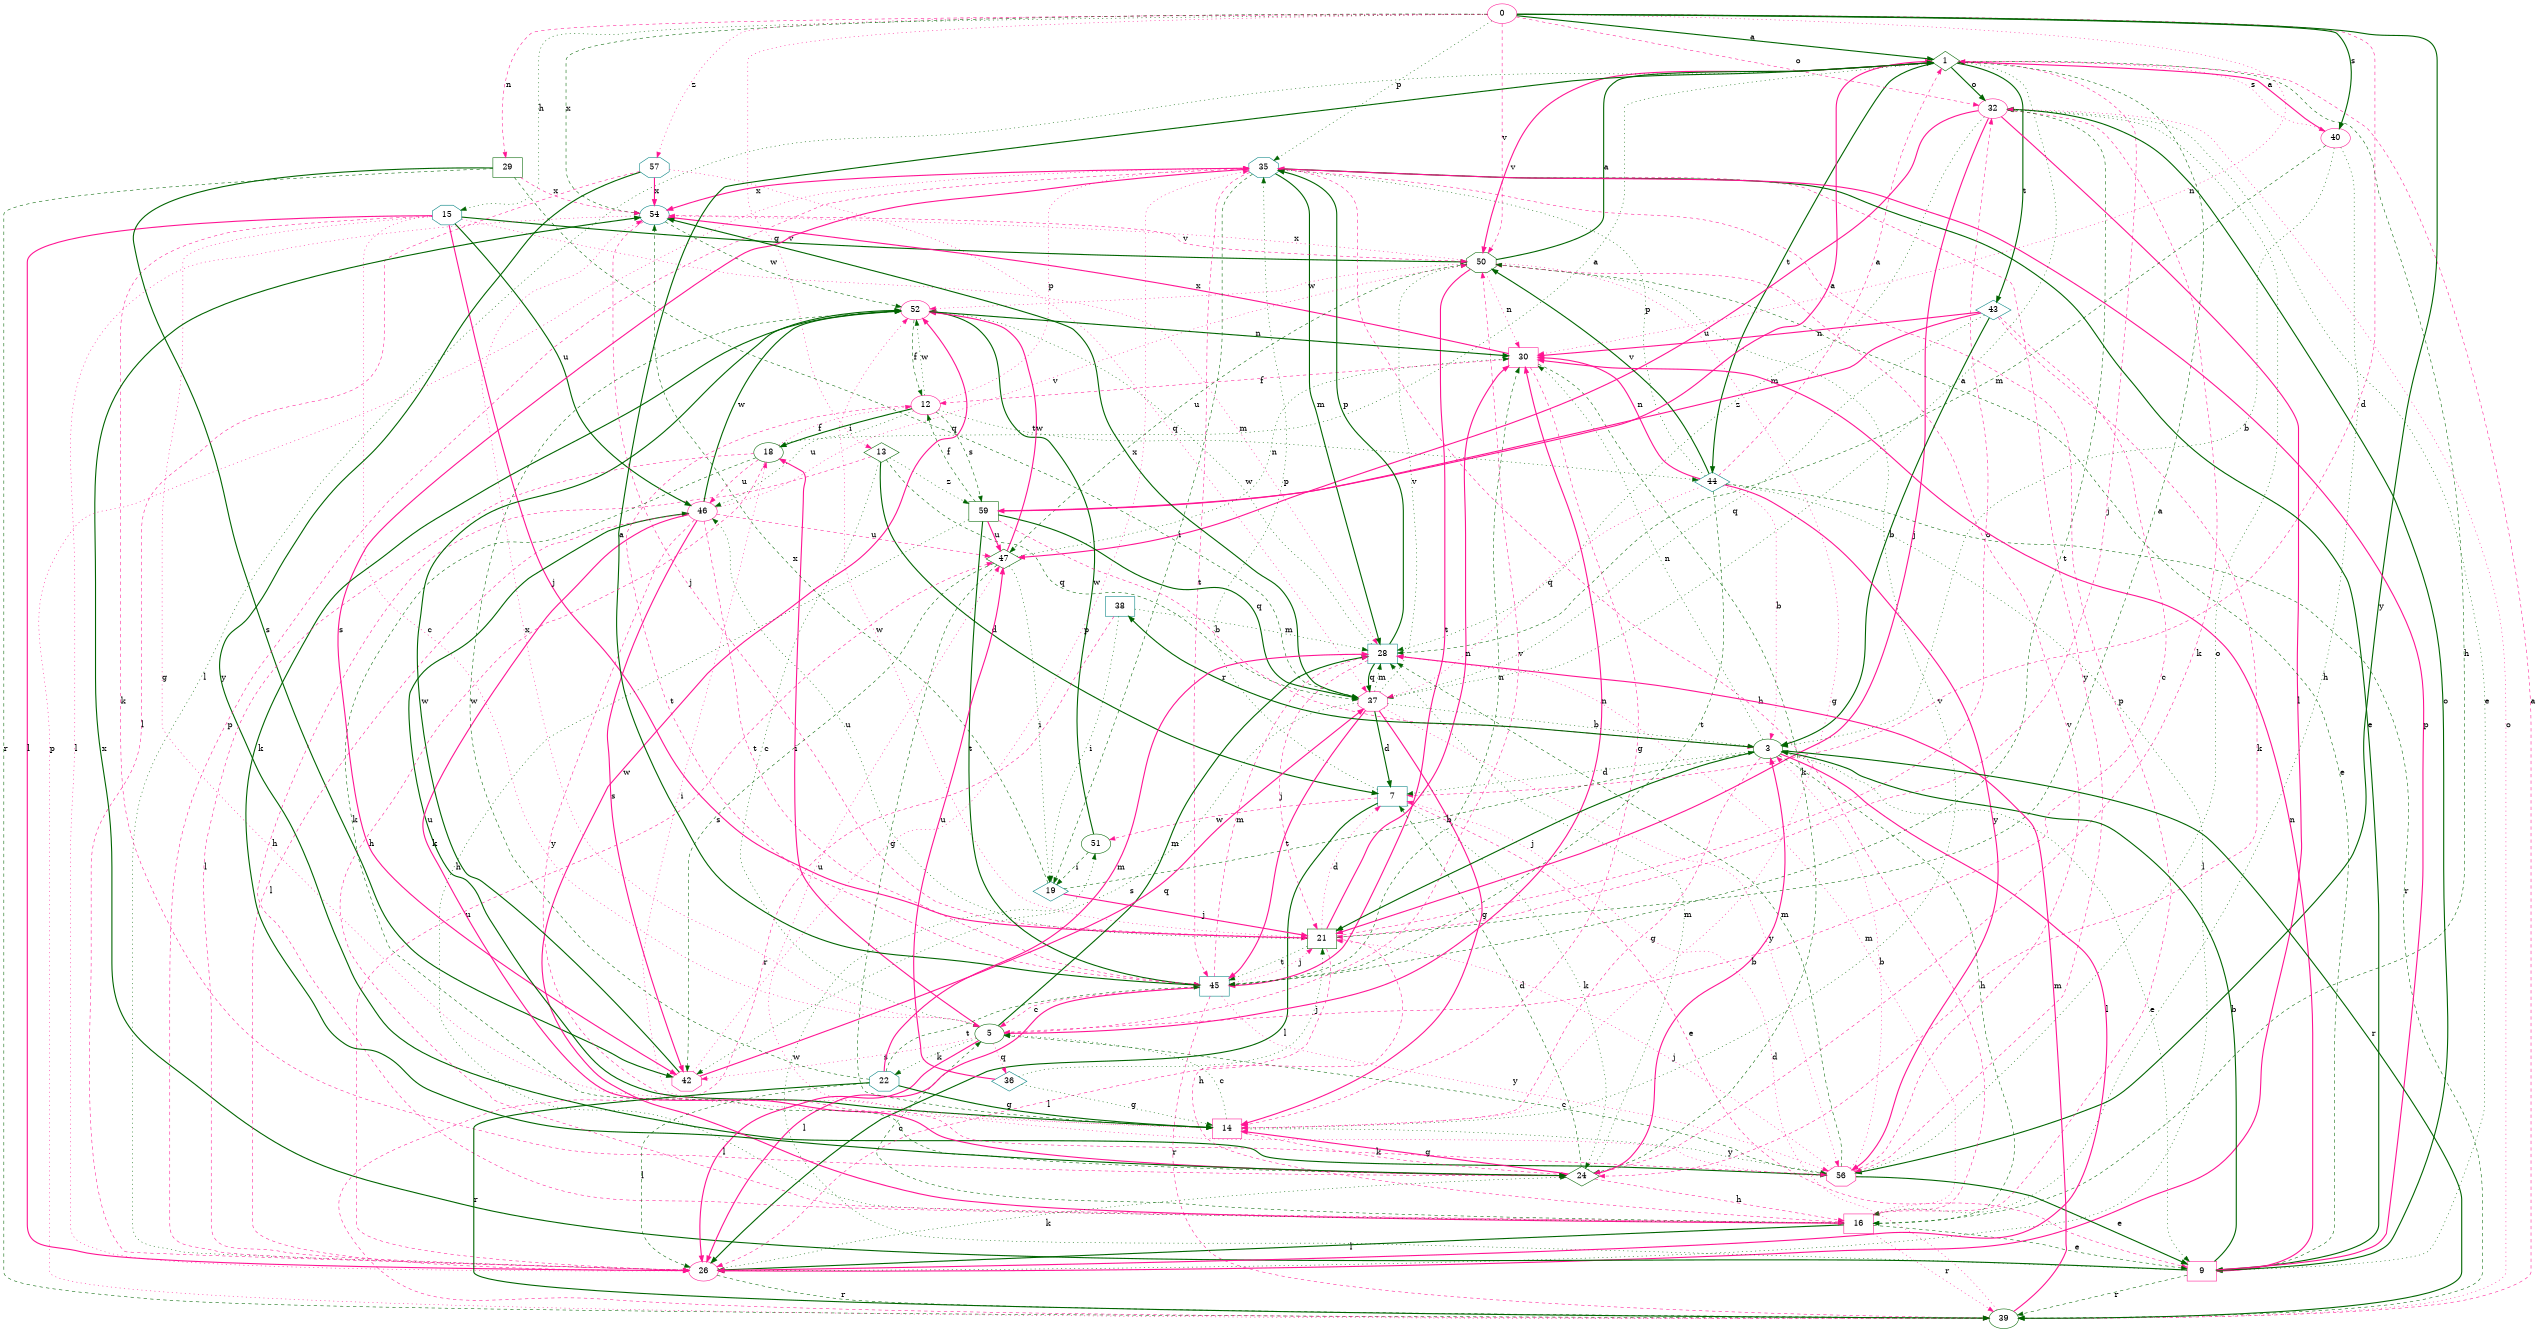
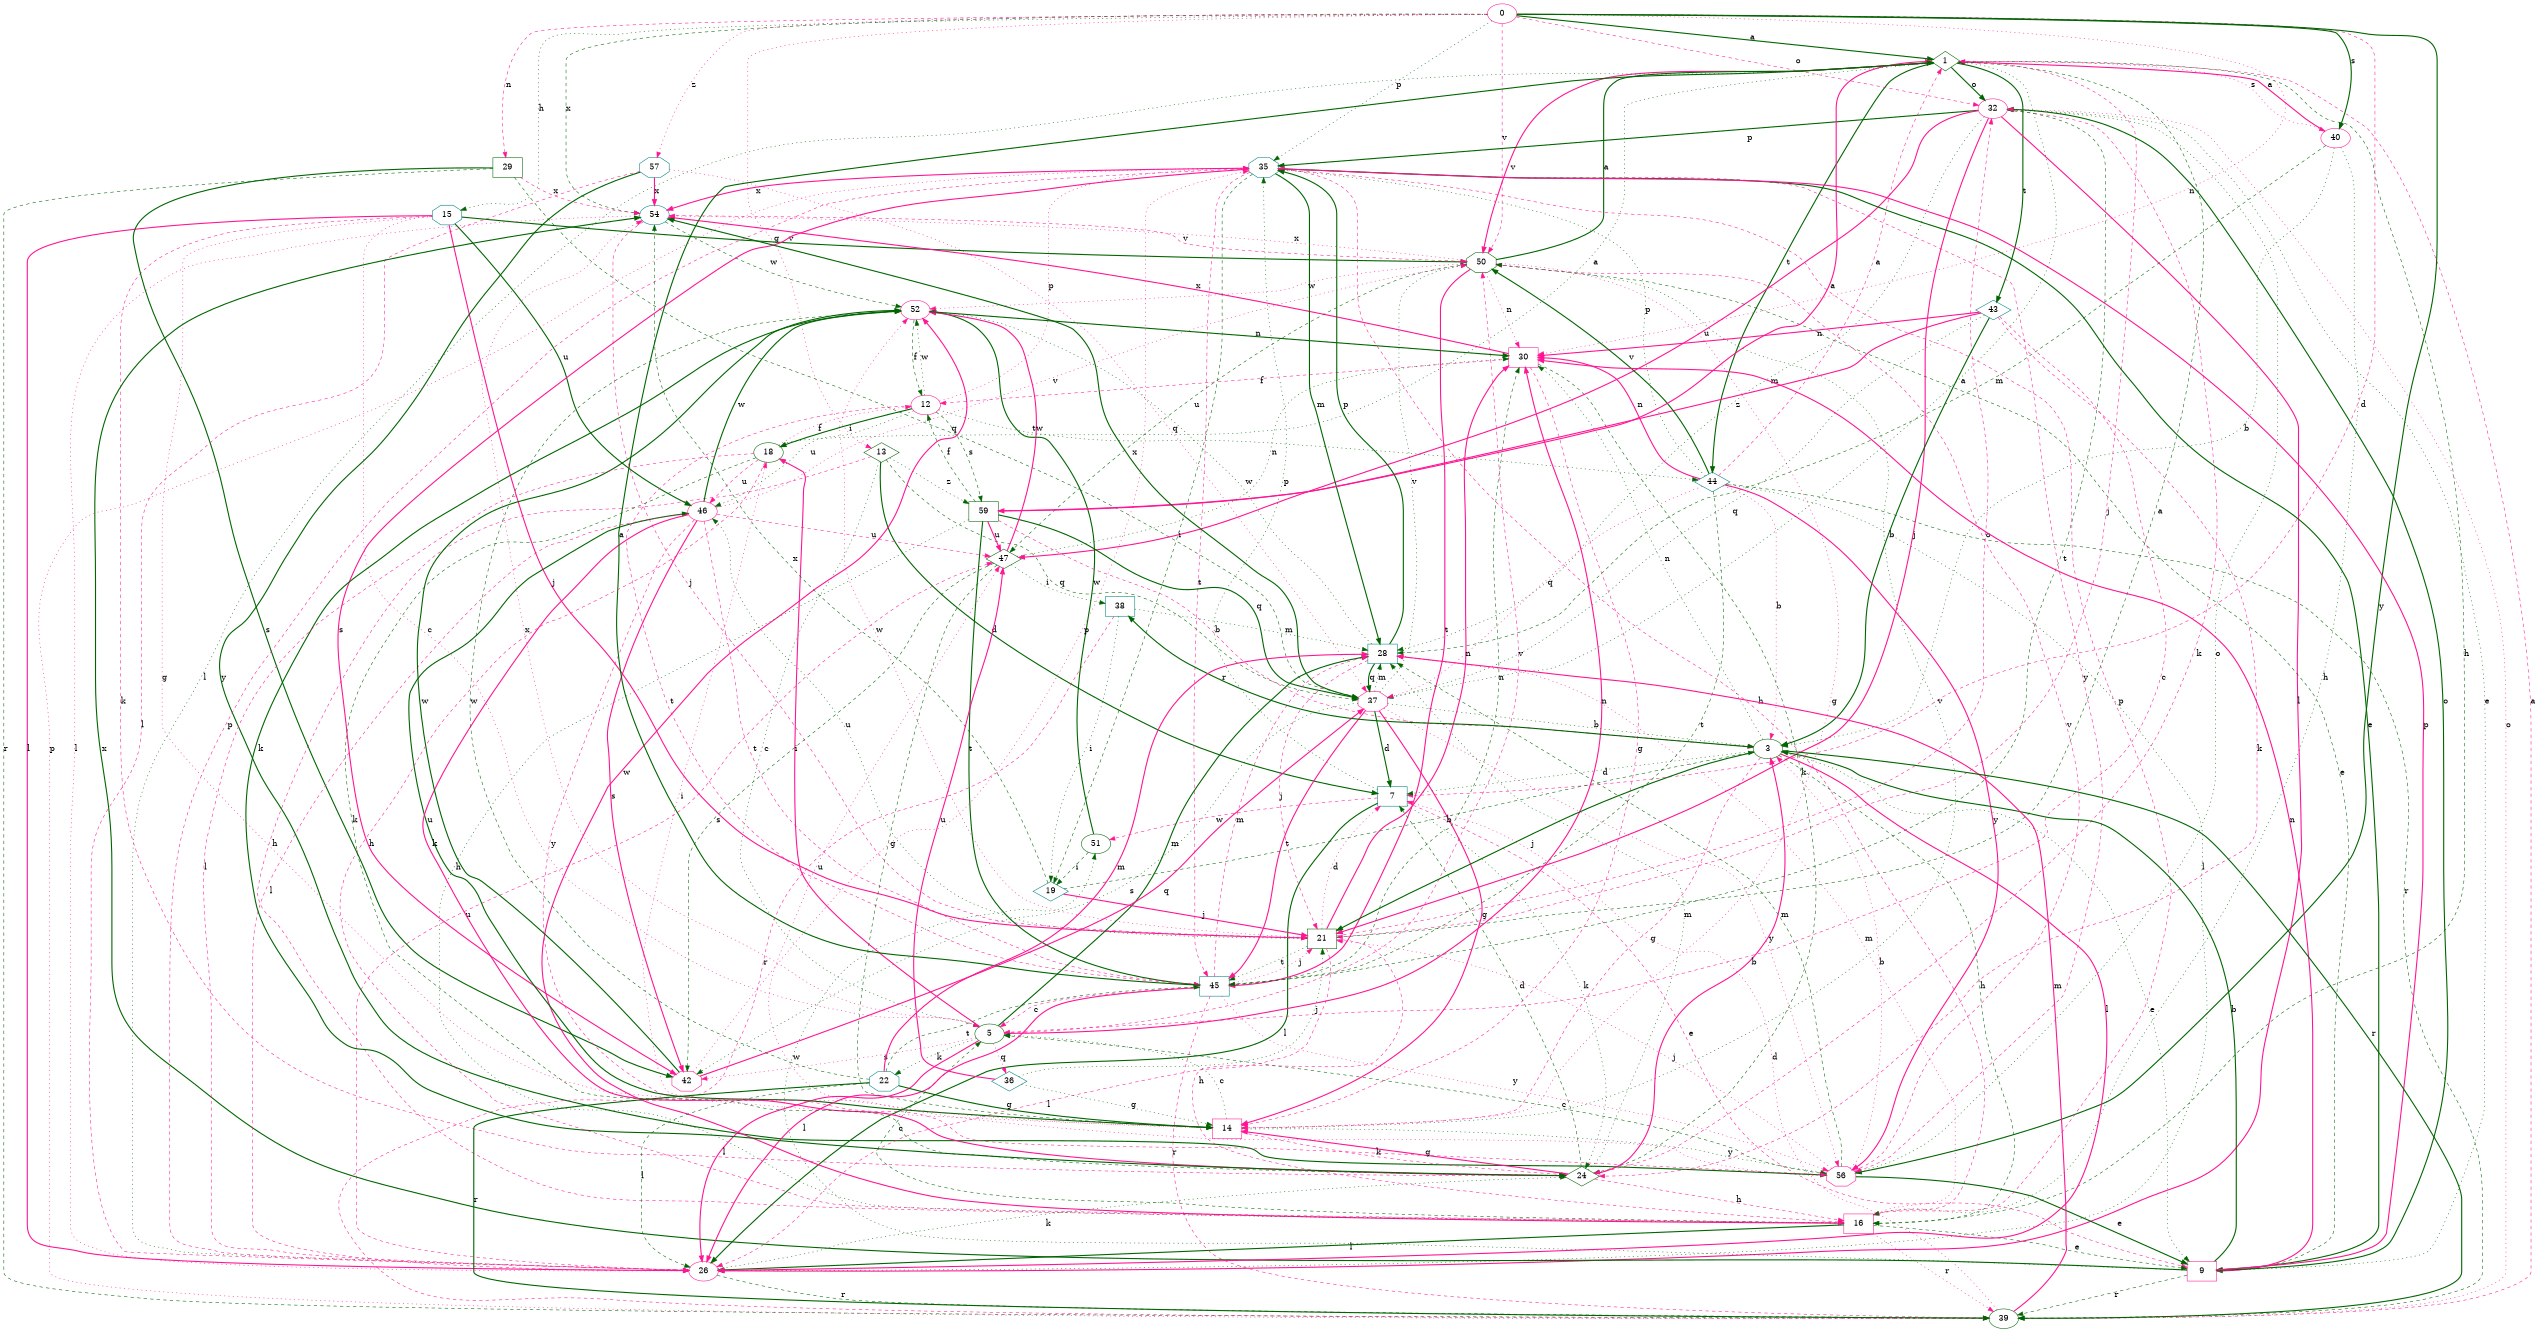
edge "32" -> "35": added, label "p"
edge "15" -> "28": removed, label "m"
edge "47" -> "19": now "47" -> "38"
